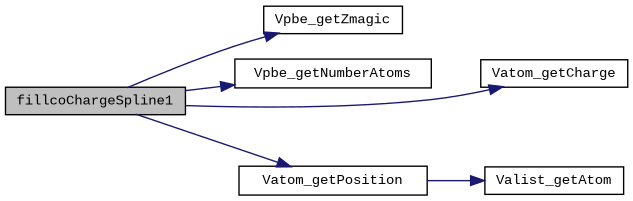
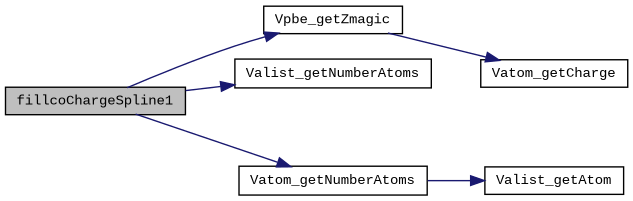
node "Vpbe_getNumberAtoms": label "Vpbe_getNumberAtoms" -> "Valist_getNumberAtoms"
edge "fillcoChargeSpline1" -> "Vatom_getCharge": now "Vpbe_getZmagic" -> "Vatom_getCharge"
node "Vatom_getPosition": label "Vatom_getPosition" -> "Vatom_getNumberAtoms"
